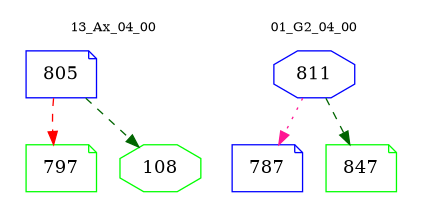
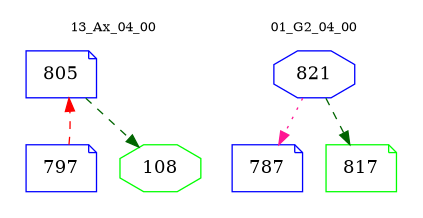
node "811": label "811" -> "821"
edge "805" -> "797": reversed
node "797": color green -> blue
node "847": label "847" -> "817"
